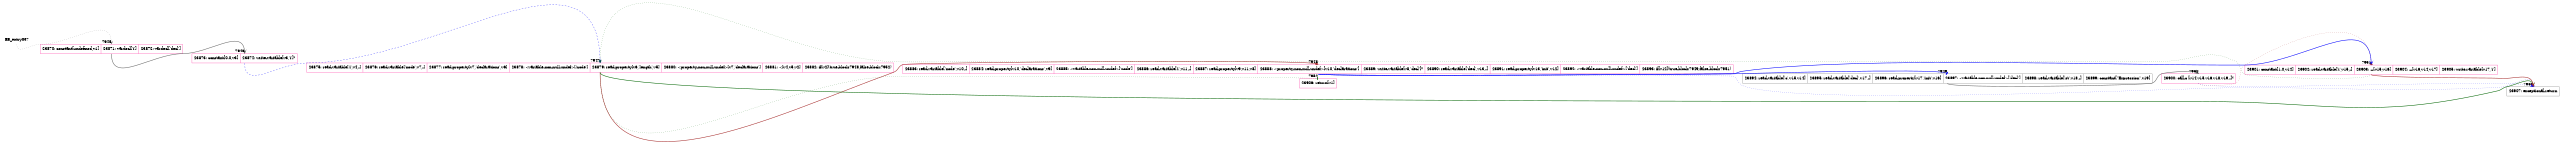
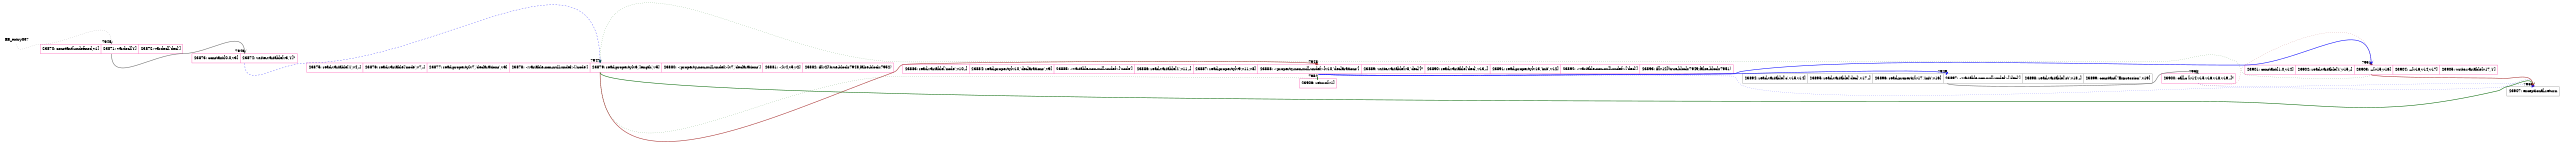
edge "23900: call-c [v14,v15,v16,v18,v19,-]*" -> "23907: exceptional-return": arrowhead vee -> tee
